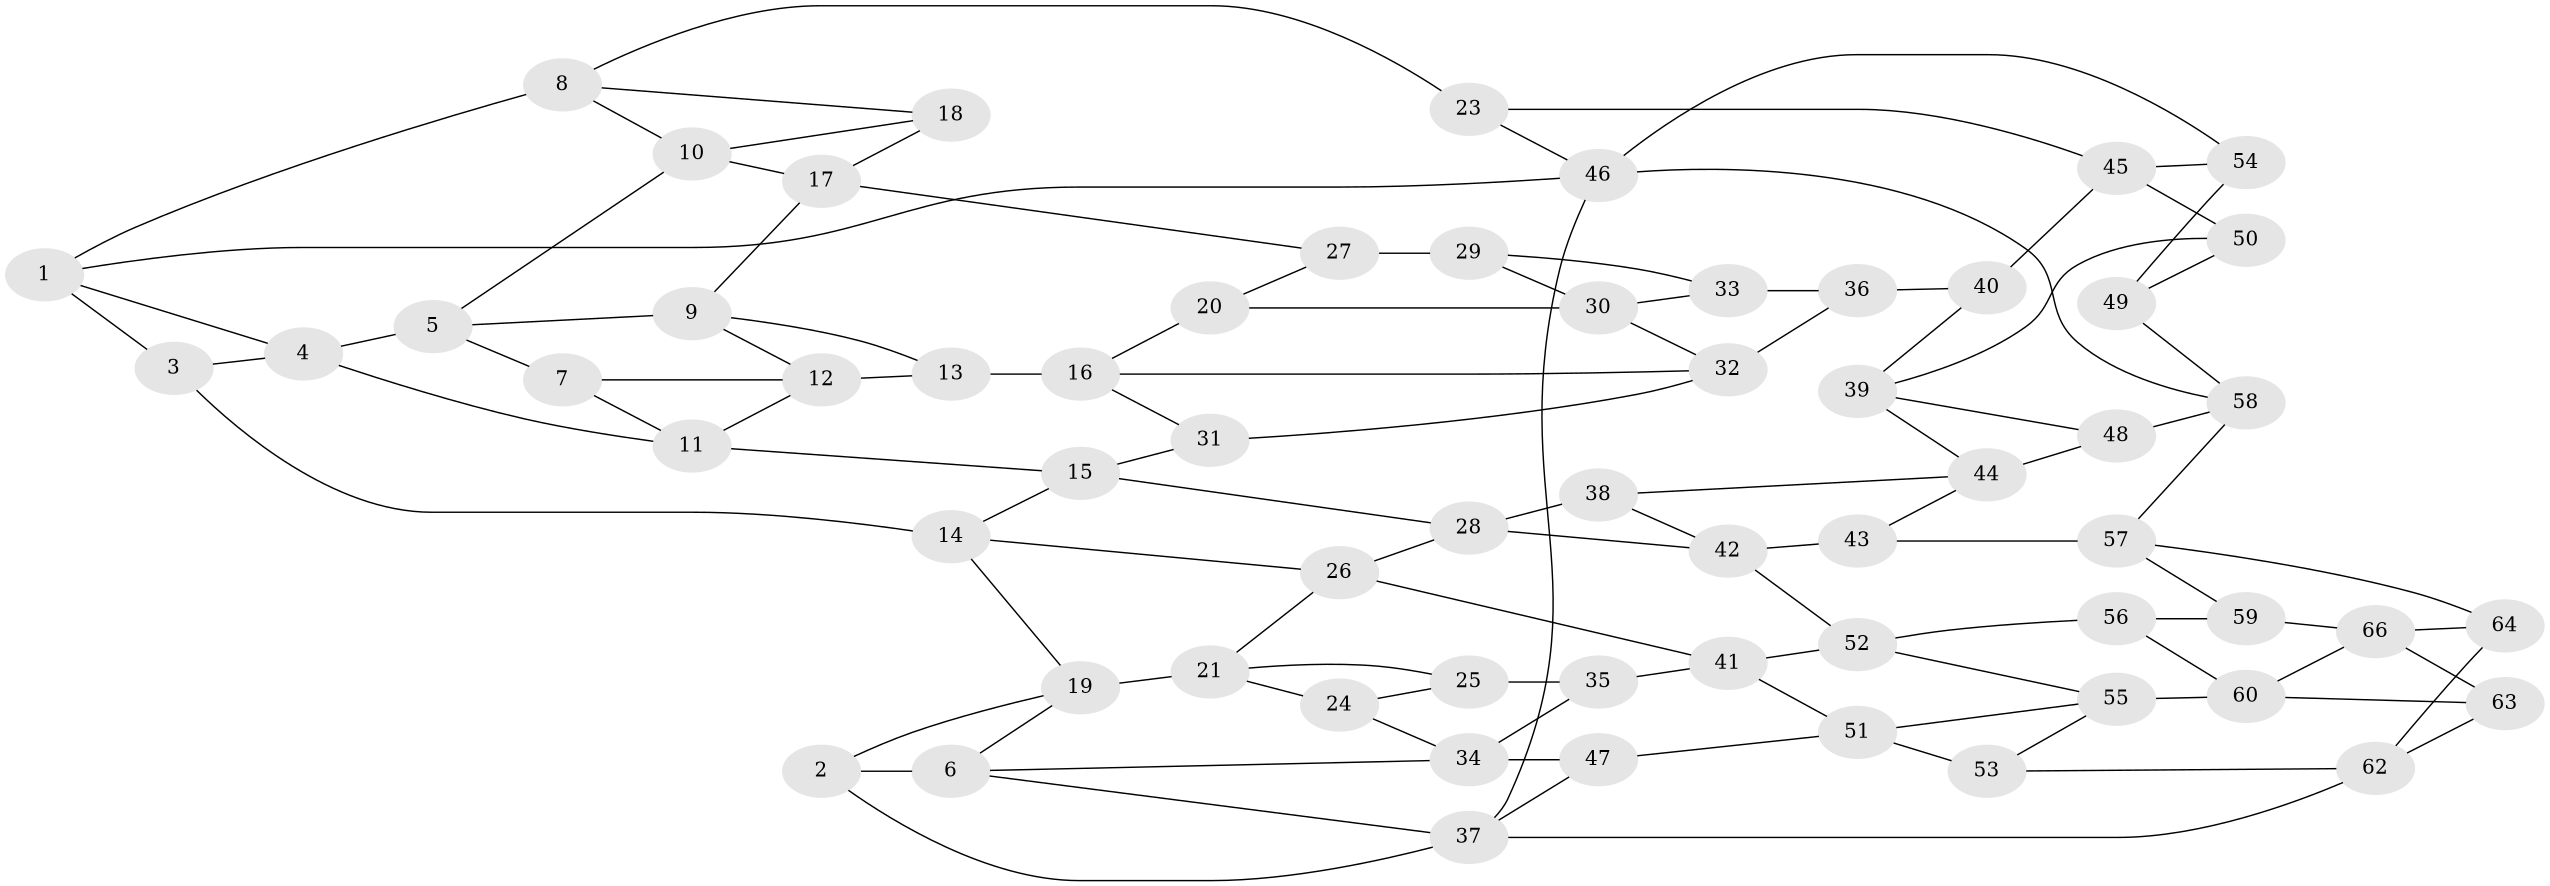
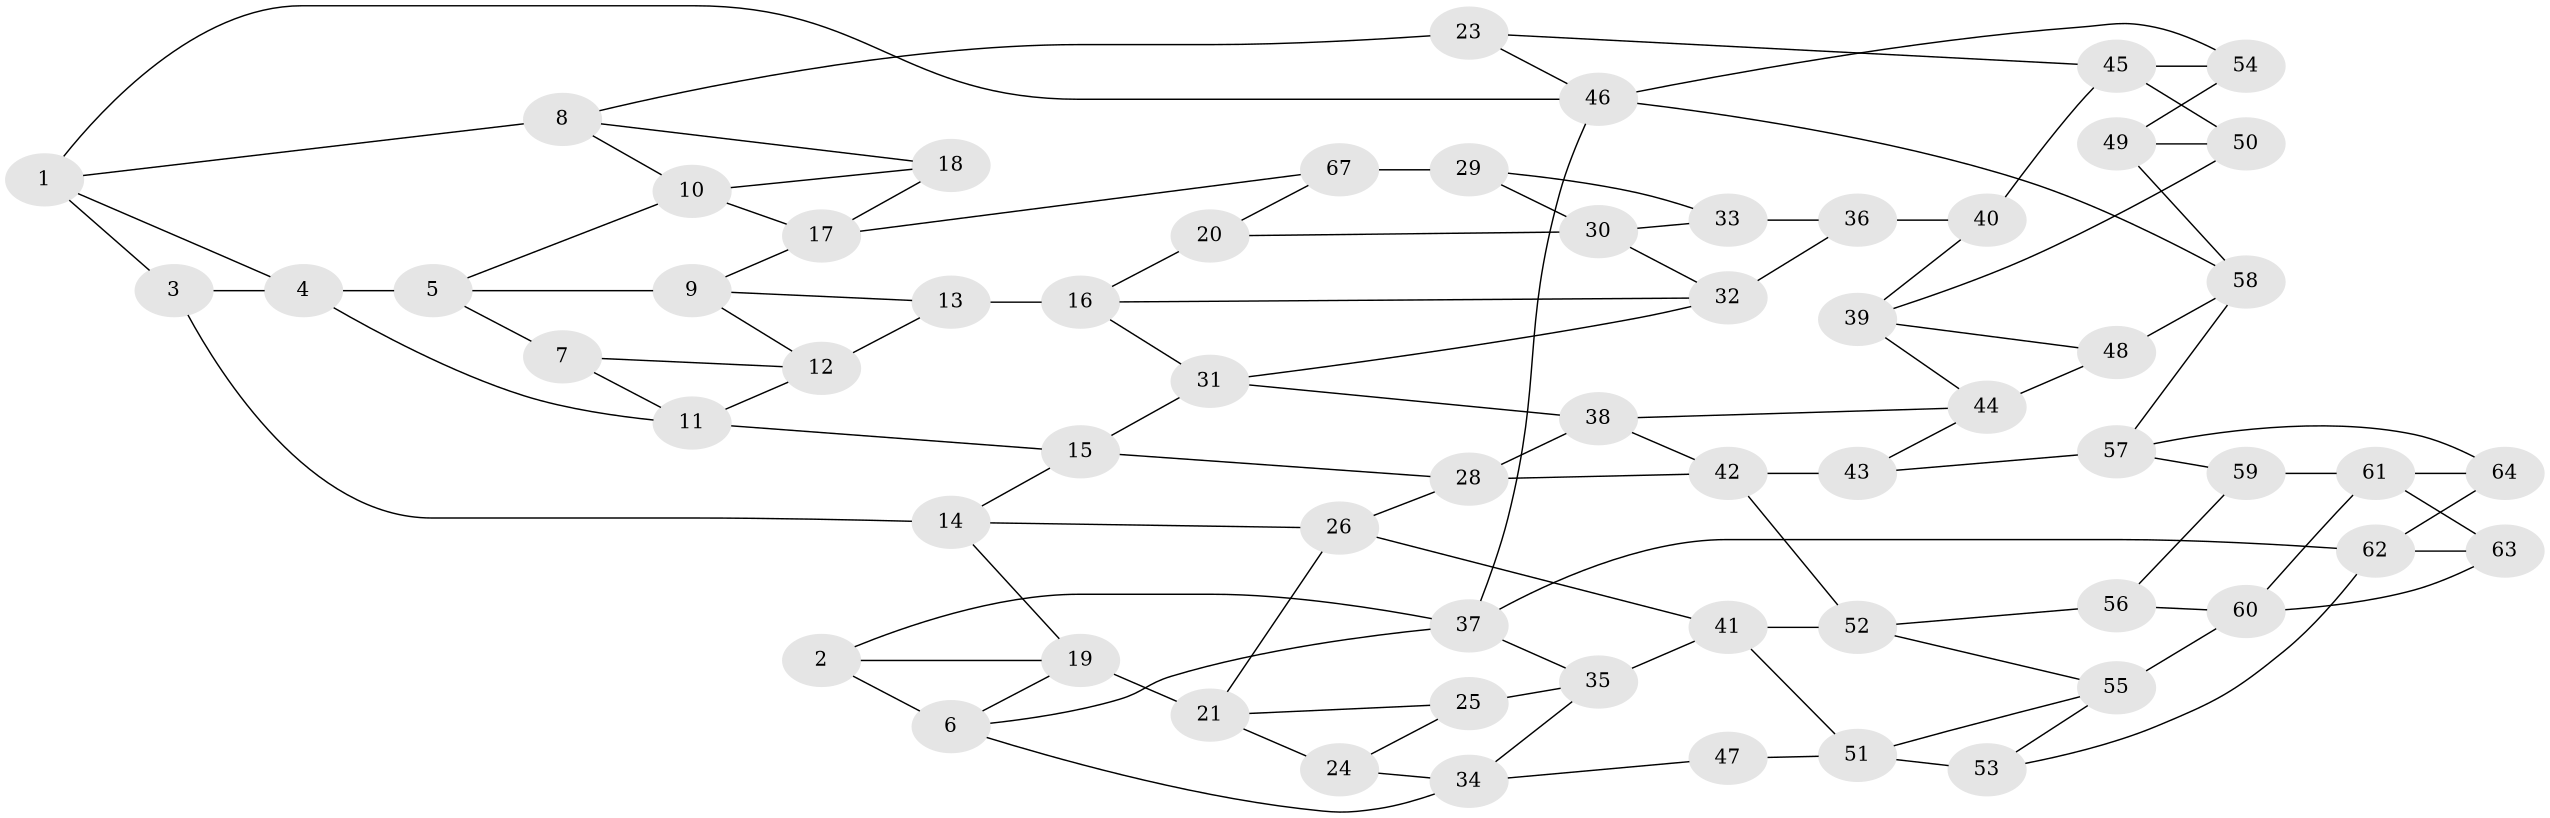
node "27": label "27" -> "67"
edge "31" -- "38": added
node "66": label "66" -> "61"
edge "47" -- "37": now "35" -- "37"
